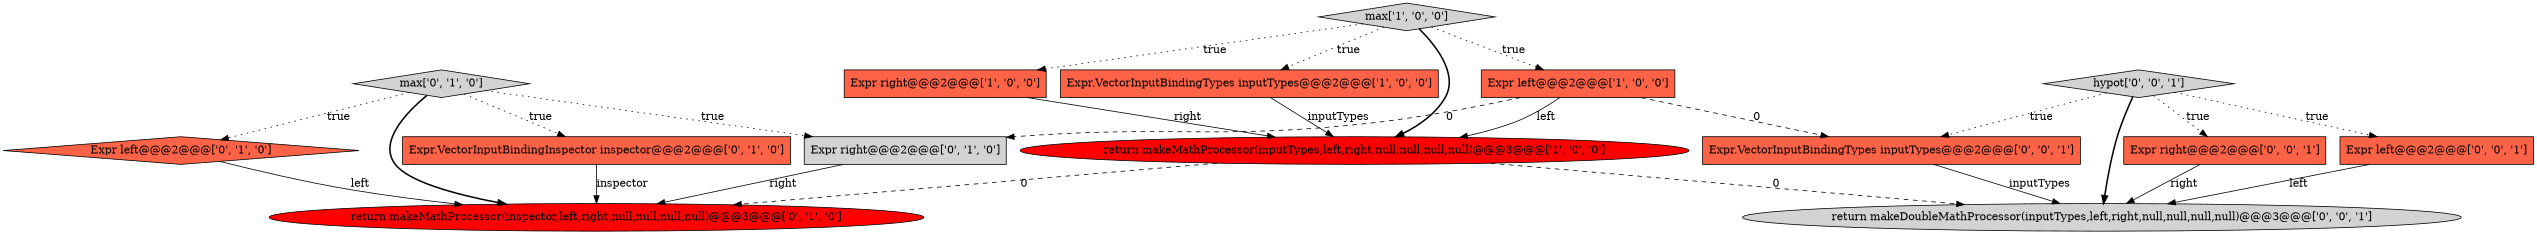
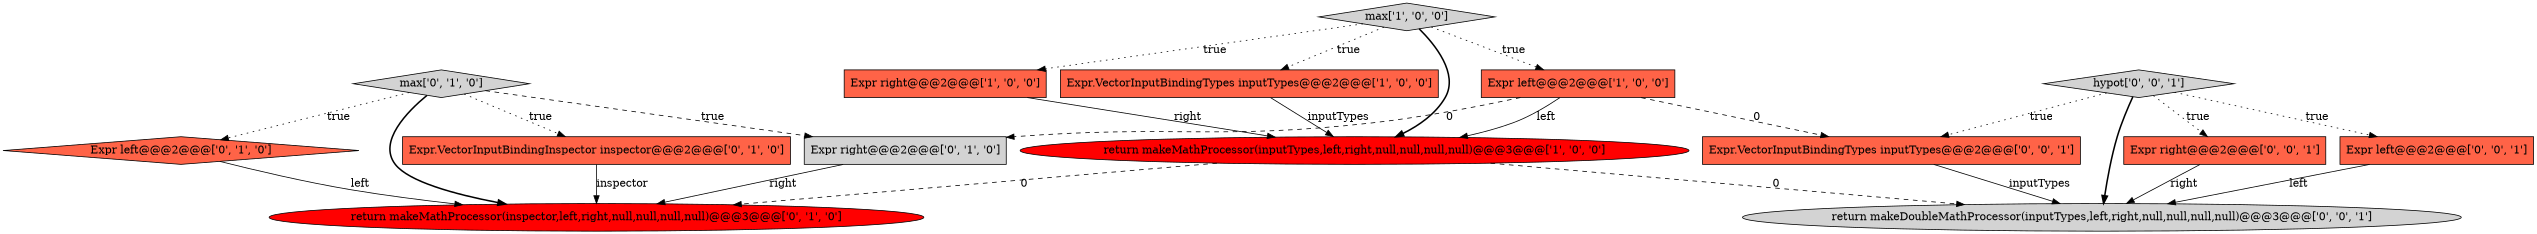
edge "max['0', '1', '0']" -> "Expr right@@@2@@@['0', '1', '0']": style dotted -> dashed
